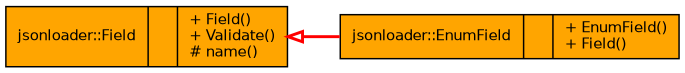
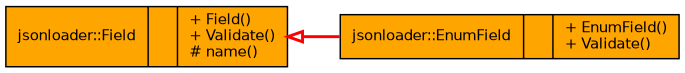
node "jsonloader::EnumField": text "+ Field()" -> "+ Validate()"
